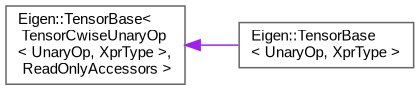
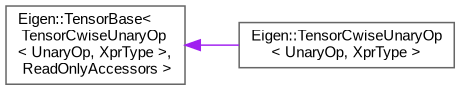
node "Eigen::TensorBase < UnaryOp, XprType >": label "Eigen::TensorBase < UnaryOp, XprType >" -> "Eigen::TensorCwiseUnaryOp < UnaryOp, XprType >"
